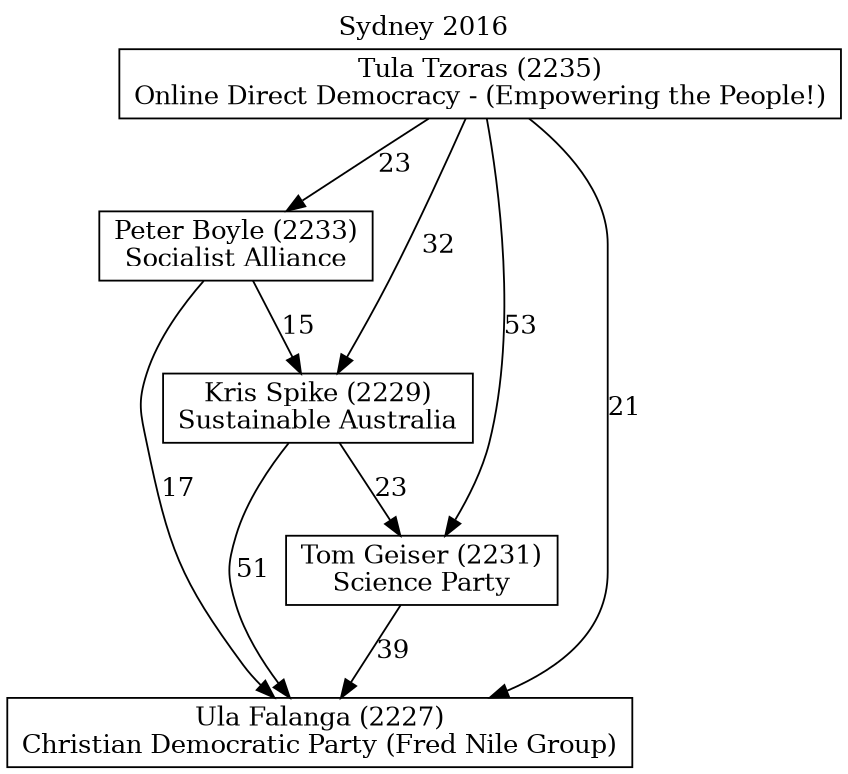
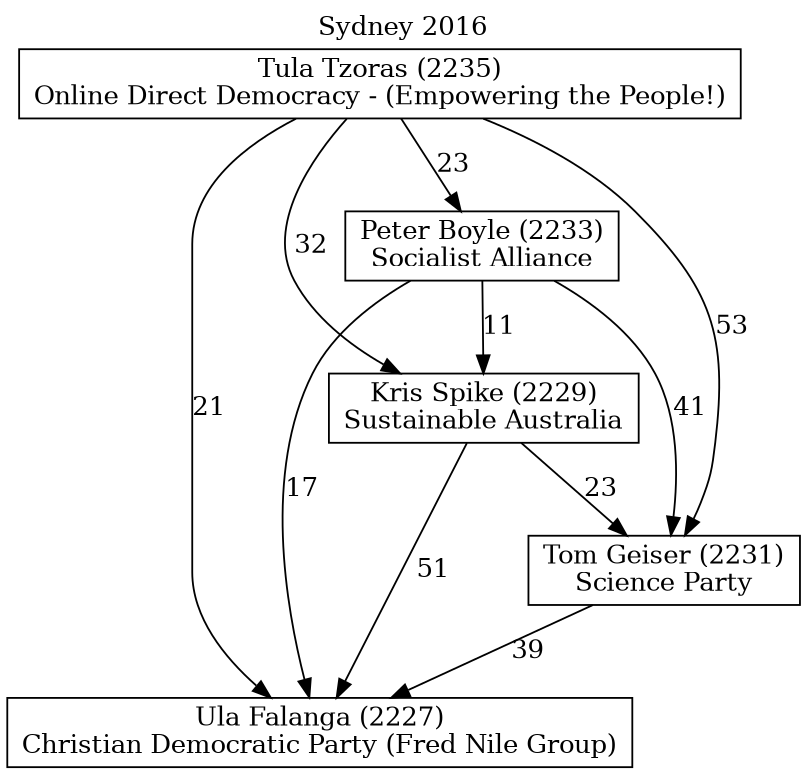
edge "Peter Boyle (2233) Socialist Alliance" -> "Kris Spike (2229) Sustainable Australia": label "15" -> "11"
edge "Peter Boyle (2233) Socialist Alliance" -> "Tom Geiser (2231) Science Party": added, label "41"
